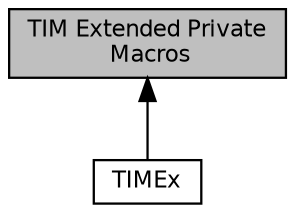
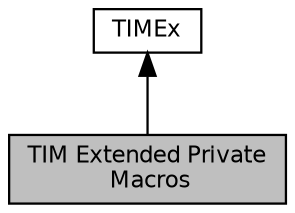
edge "TIMEx" -> "TIM Extended Private Macros": reversed
